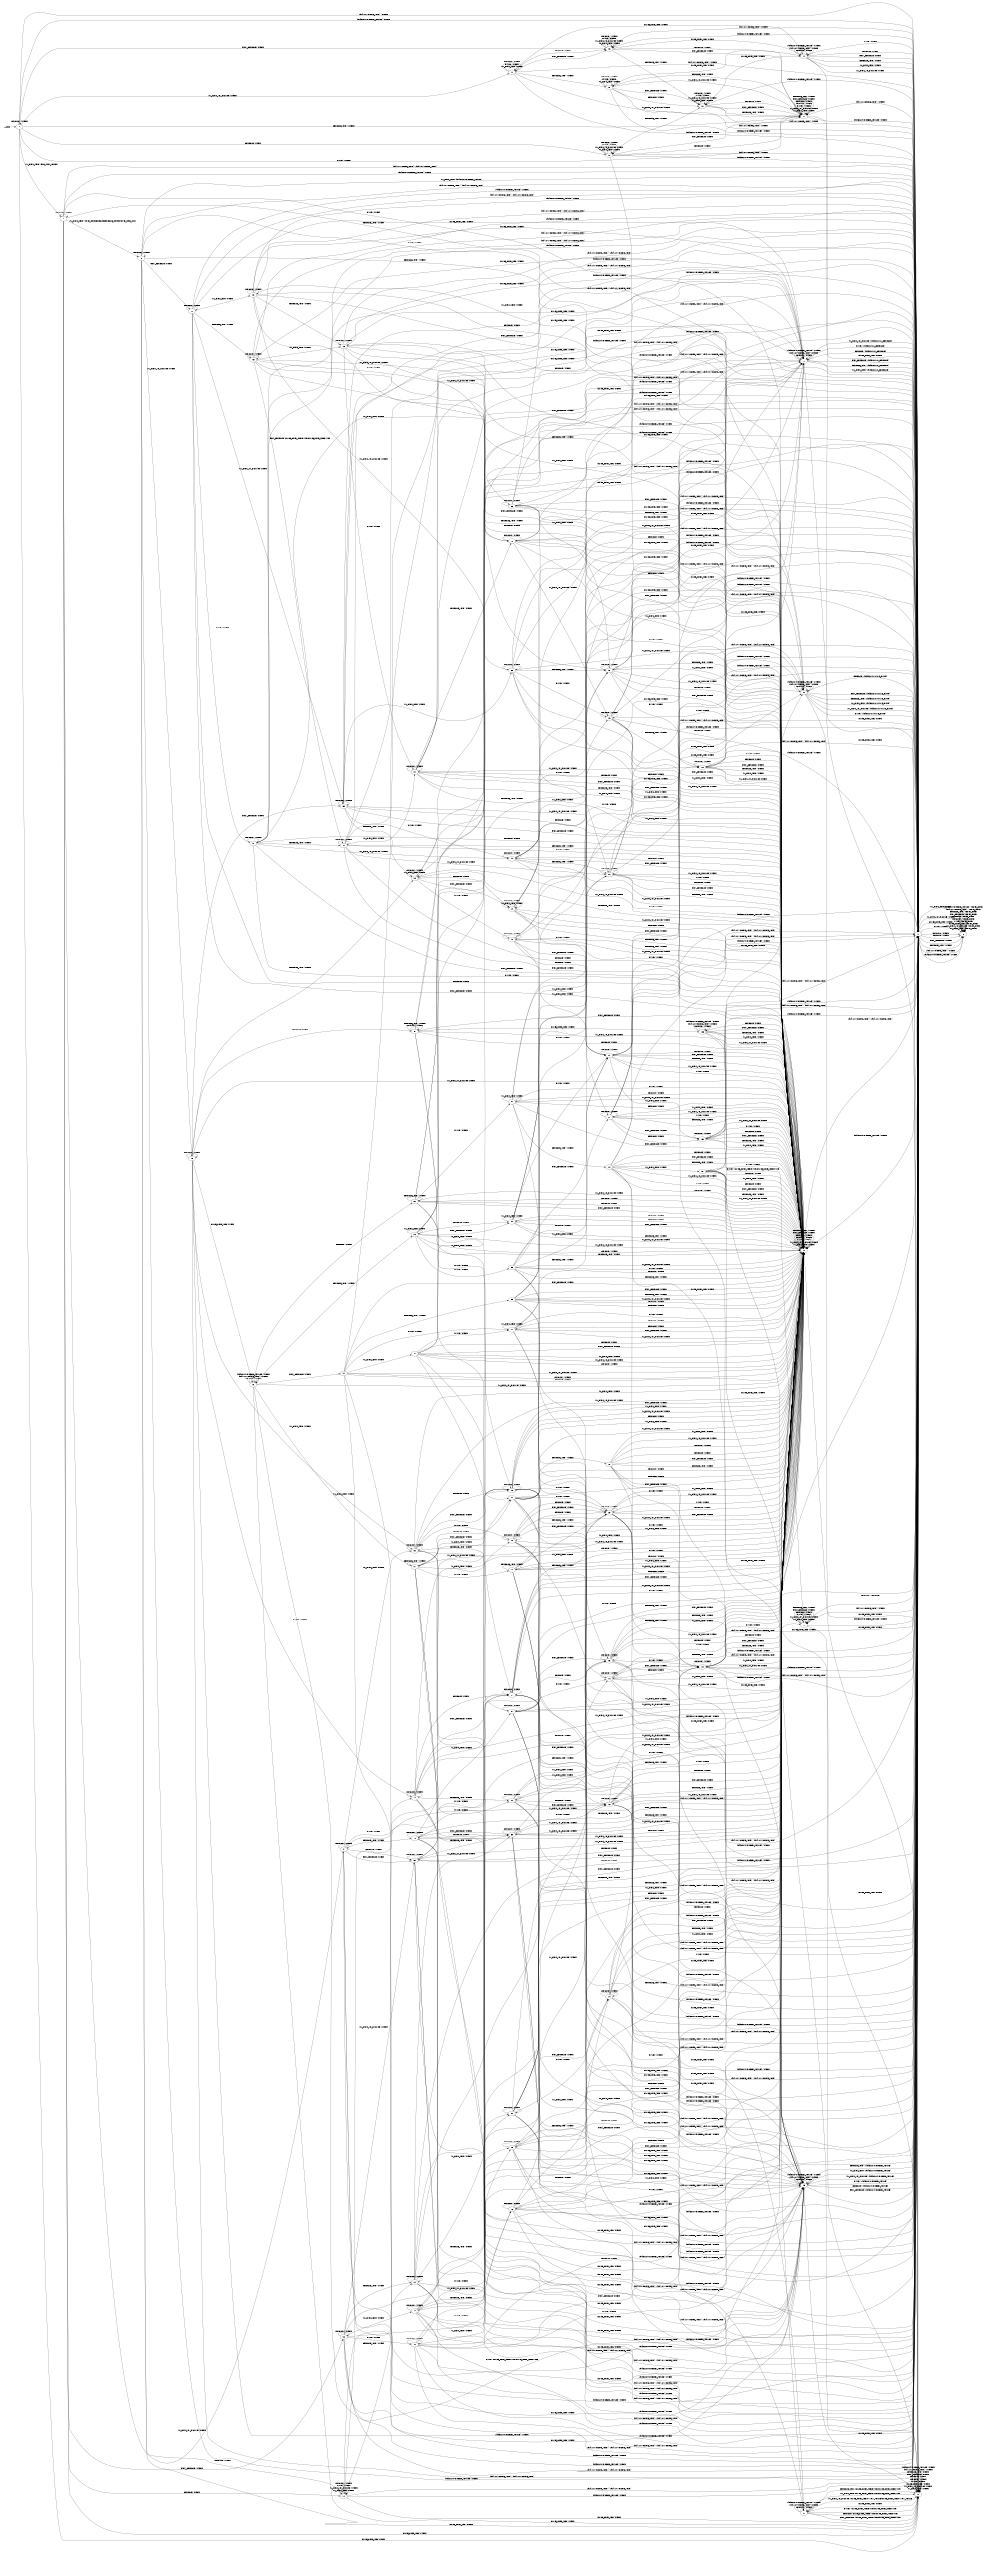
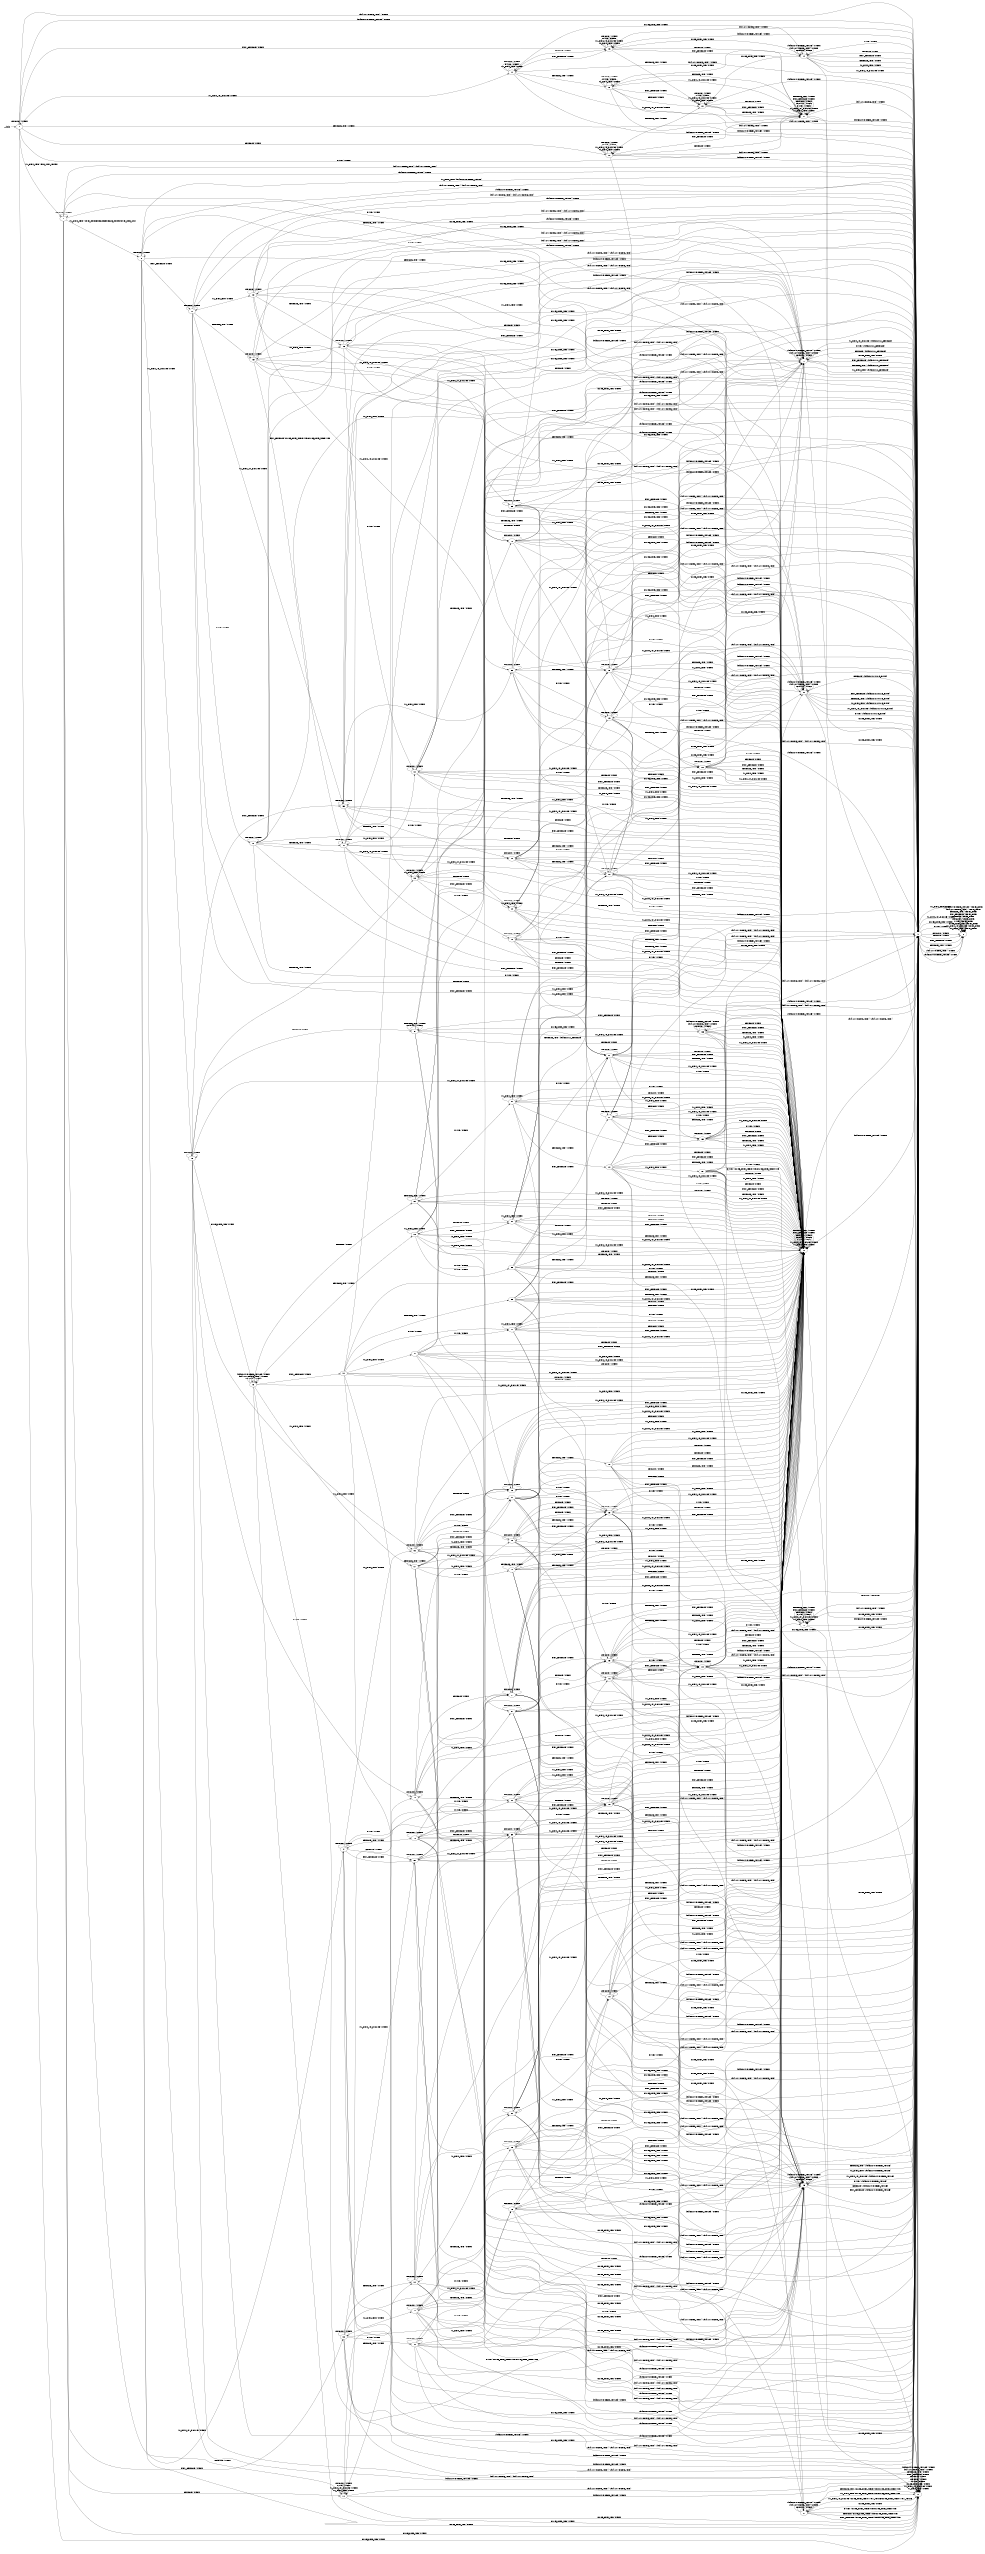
edge "s33" -> "s68": label "FINISHED / TIMEOUT" -> "CERTIFICATE_VERIFY / Alert(FATAL,BAD_CERTIFICATE)"
